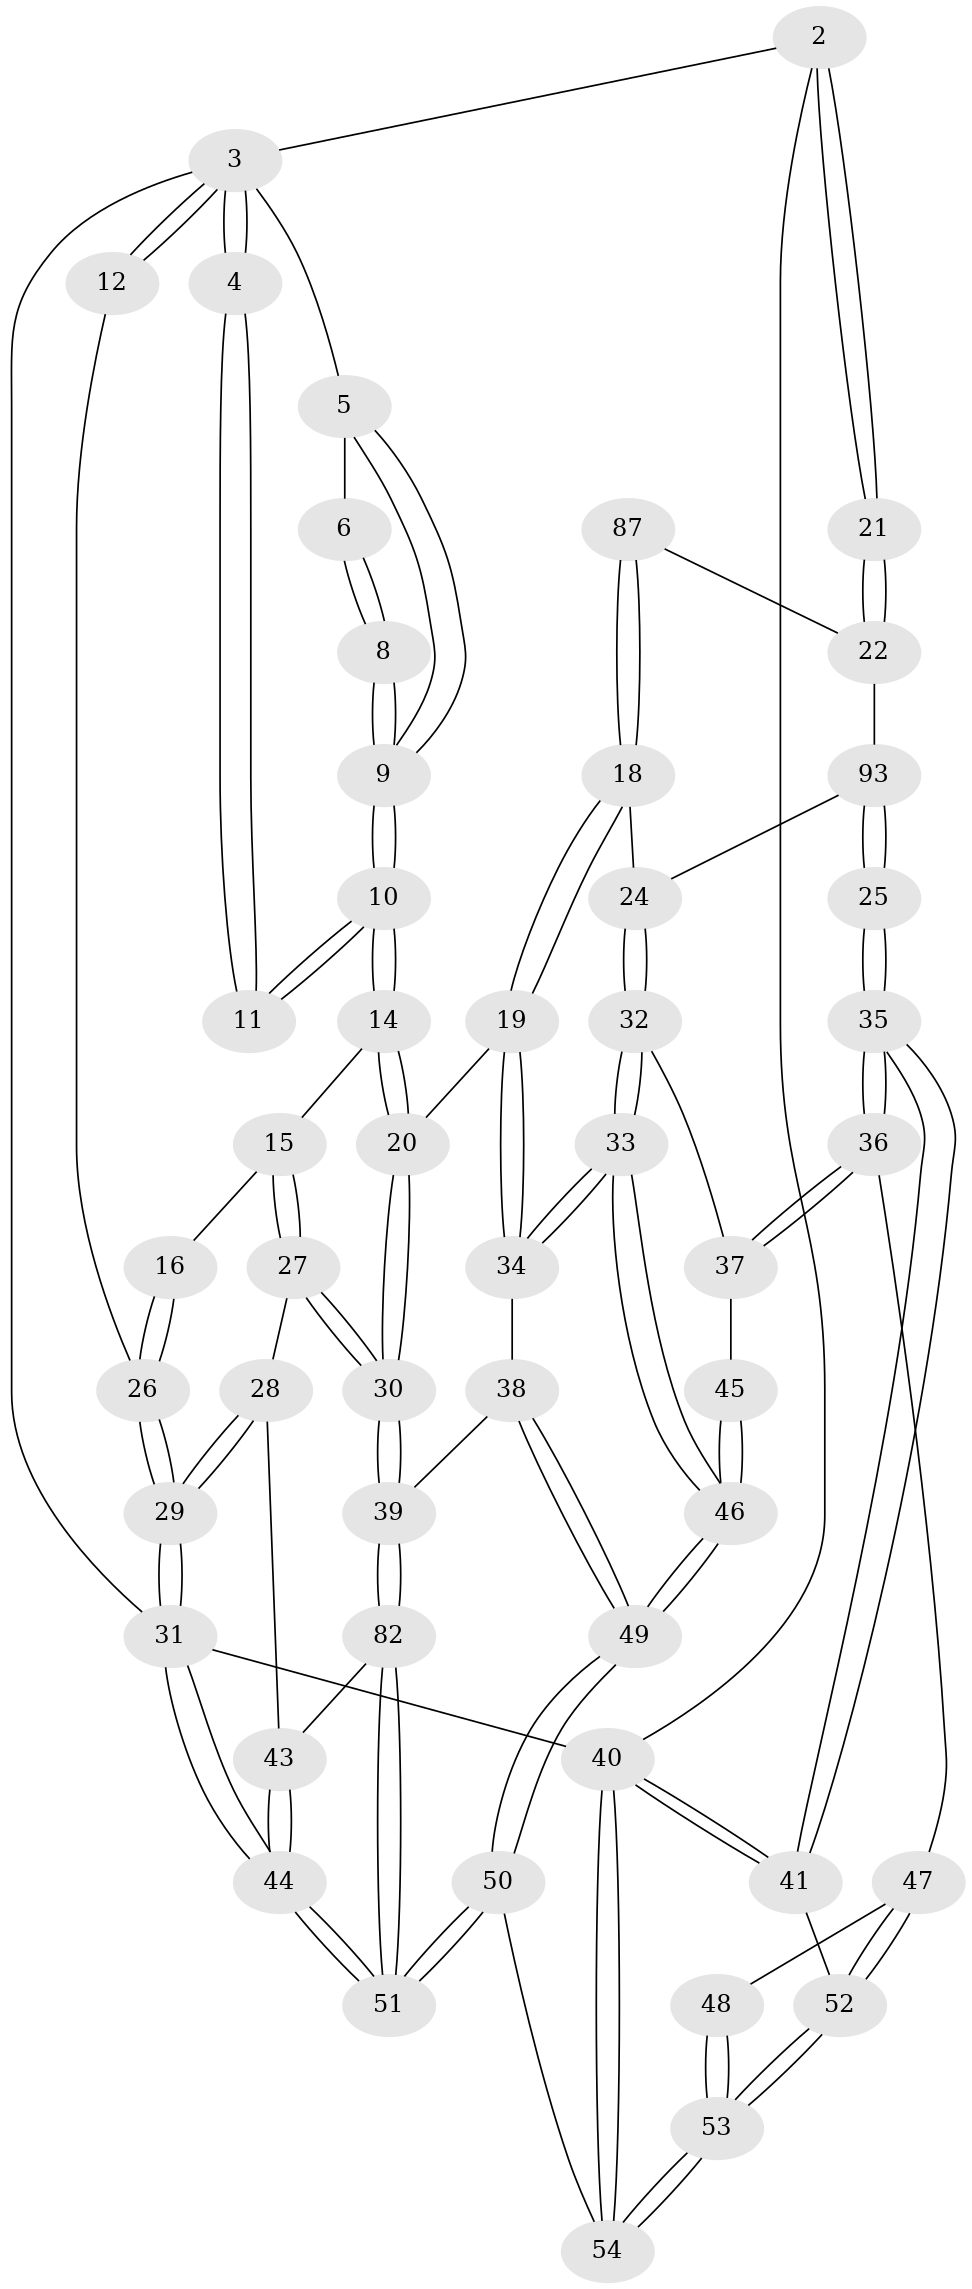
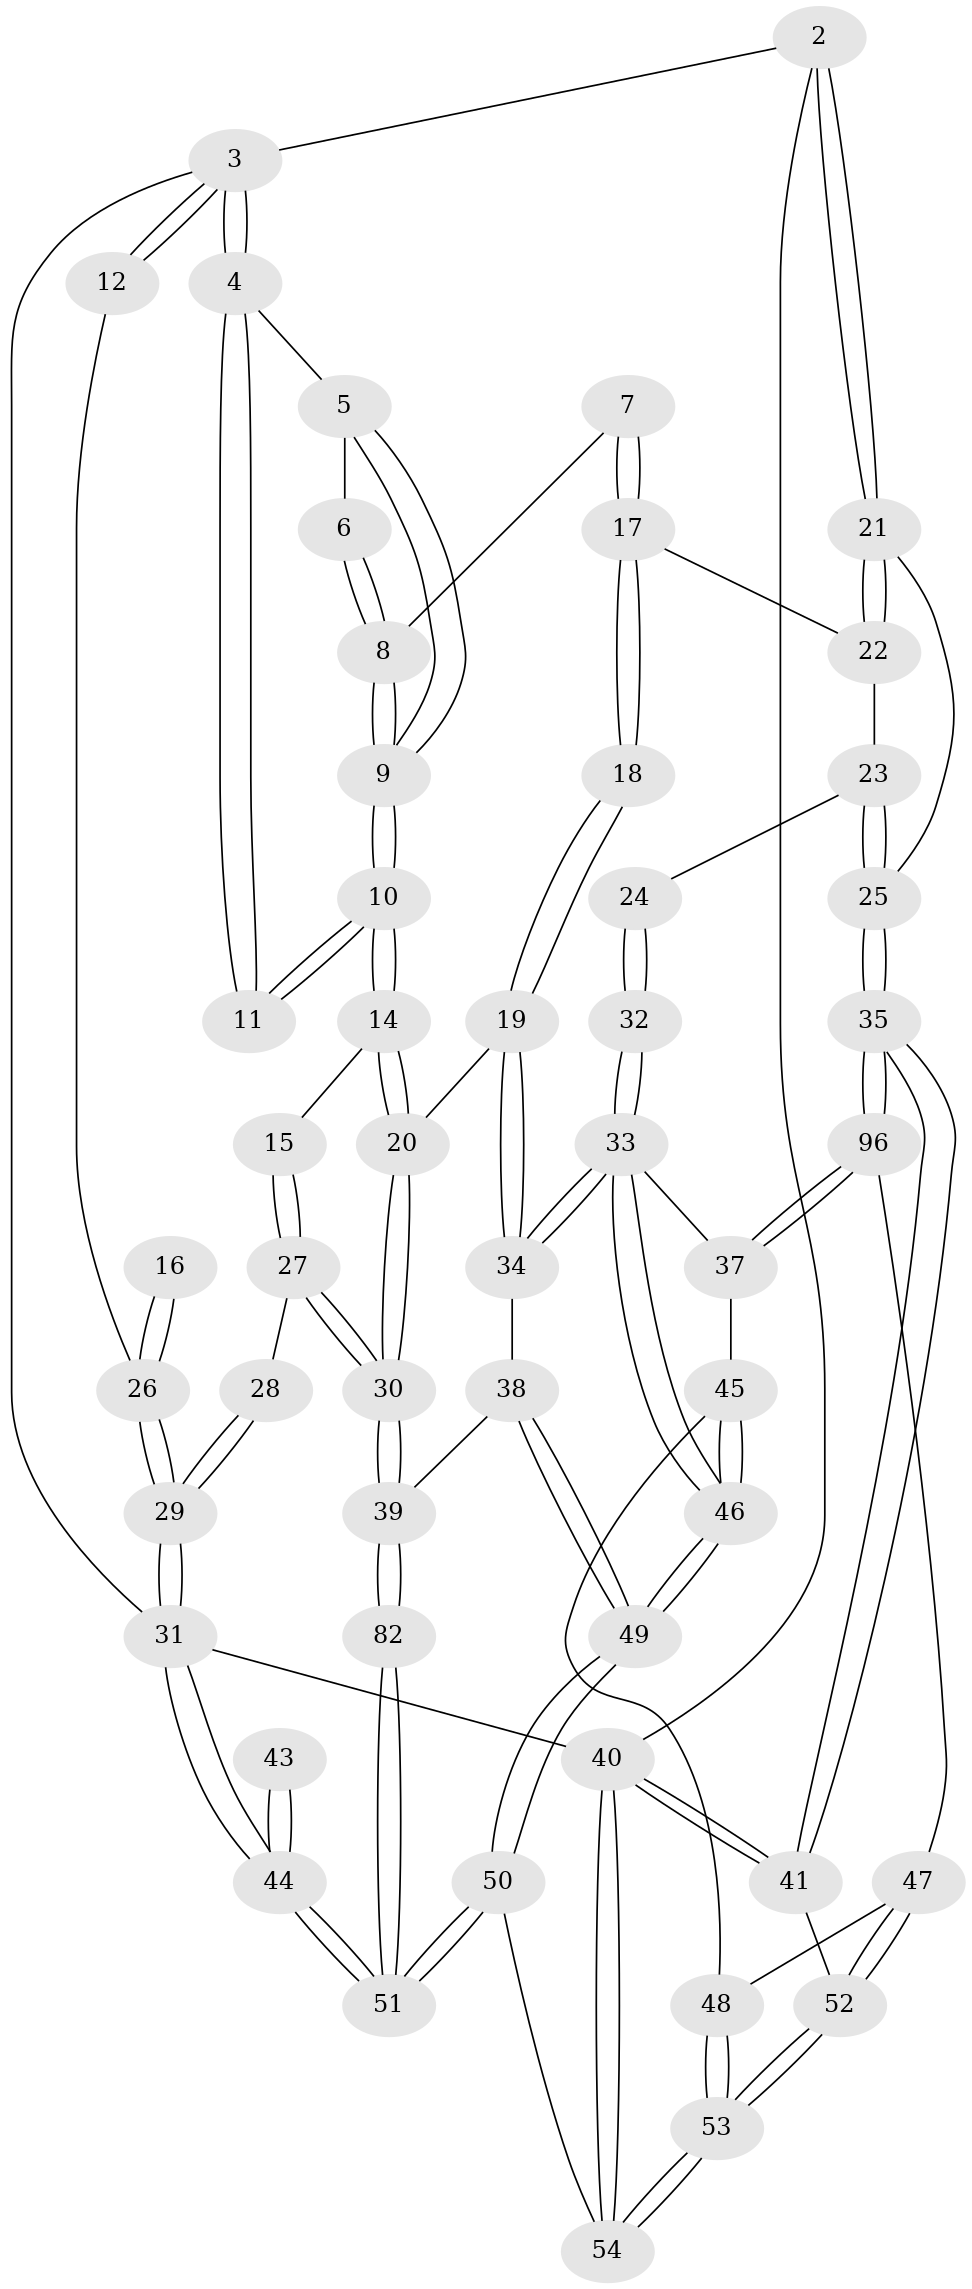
edge "3" -- "5": now "4" -- "5"
node "7": added
node "87": label "87" -> "17"
edge "21" -- "25": added
node "93": label "93" -> "23"
edge "18" -- "24": removed
edge "32" -- "37": now "33" -- "37"
node "36": label "36" -> "96"
edge "15" -- "16": removed
edge "28" -- "43": removed
edge "82" -- "43": removed
edge "45" -- "48": added
